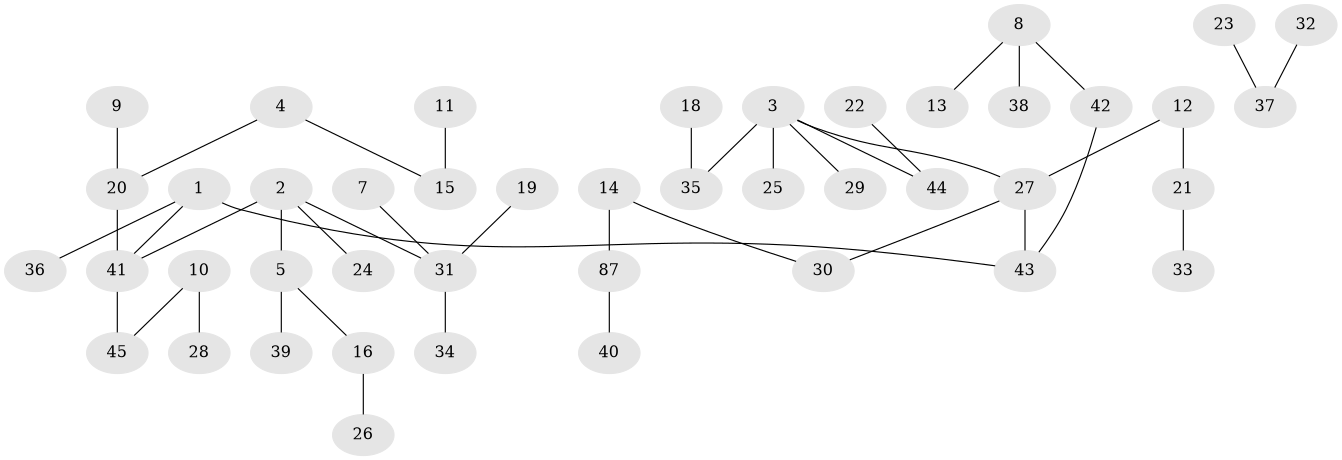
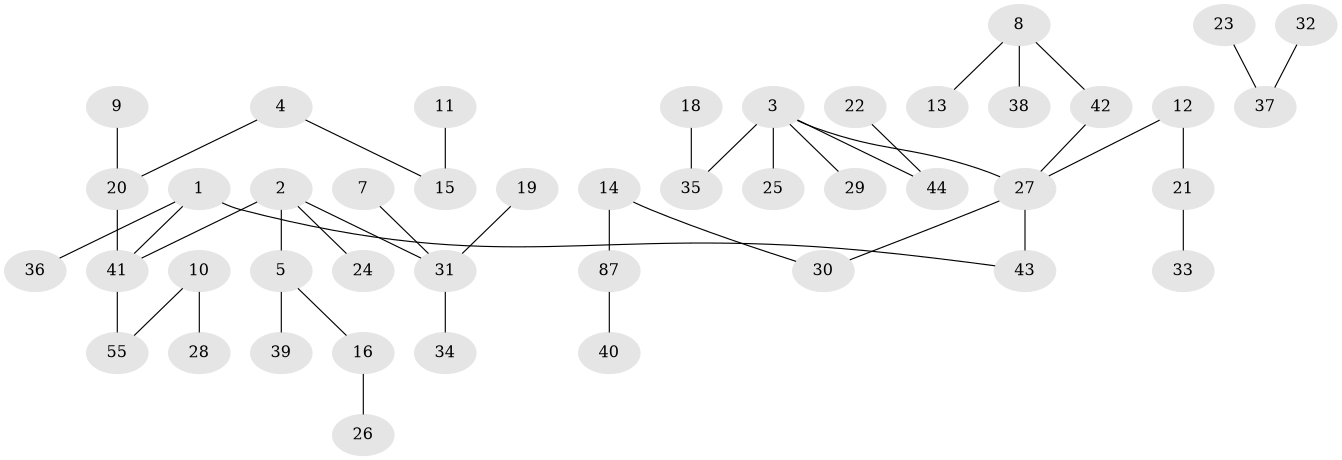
edge "42" -- "43": now "42" -- "27"
node "45": label "45" -> "55"
